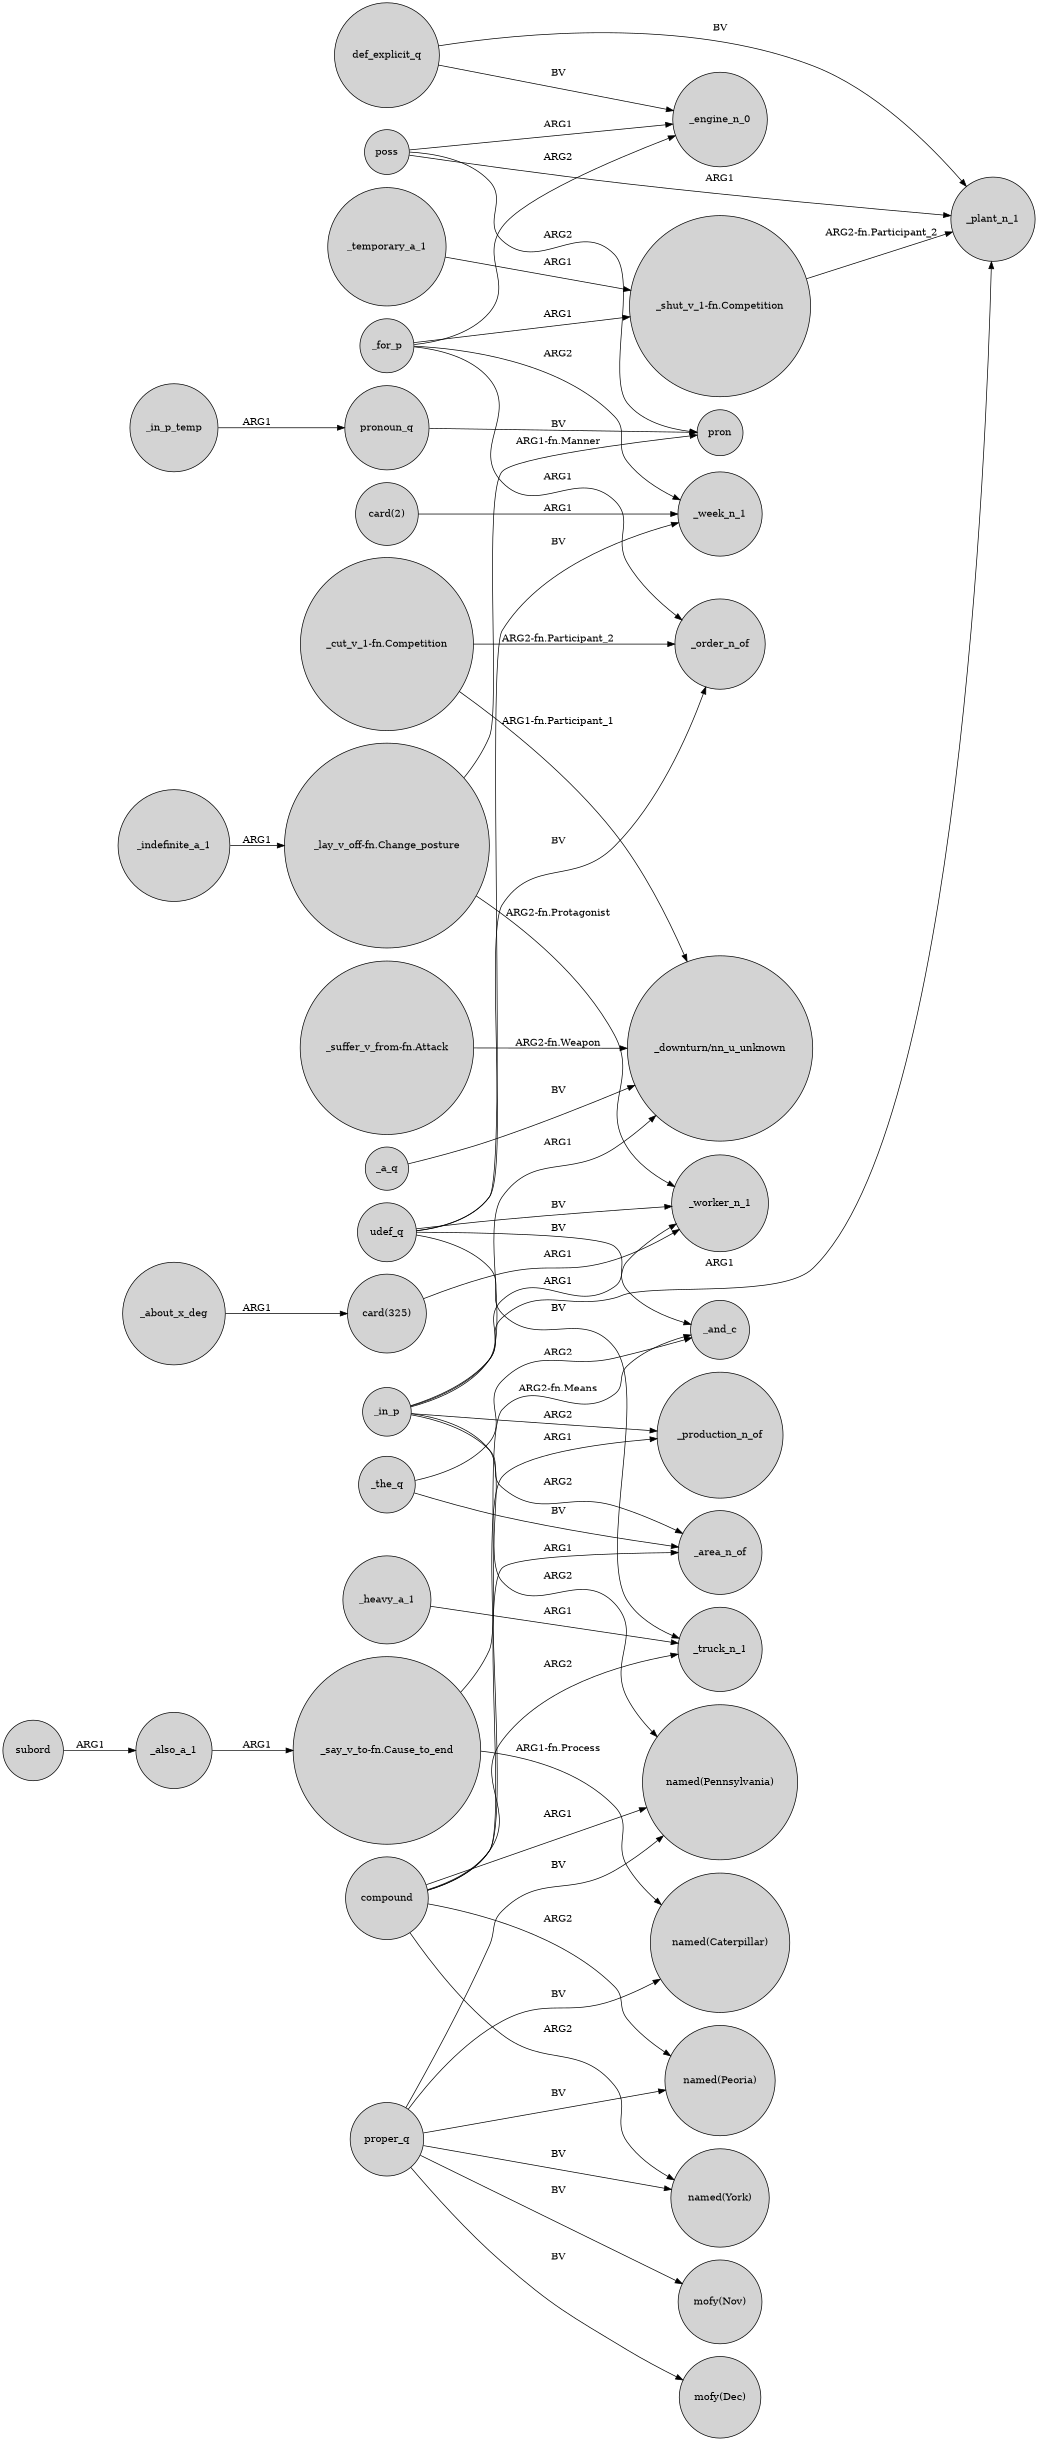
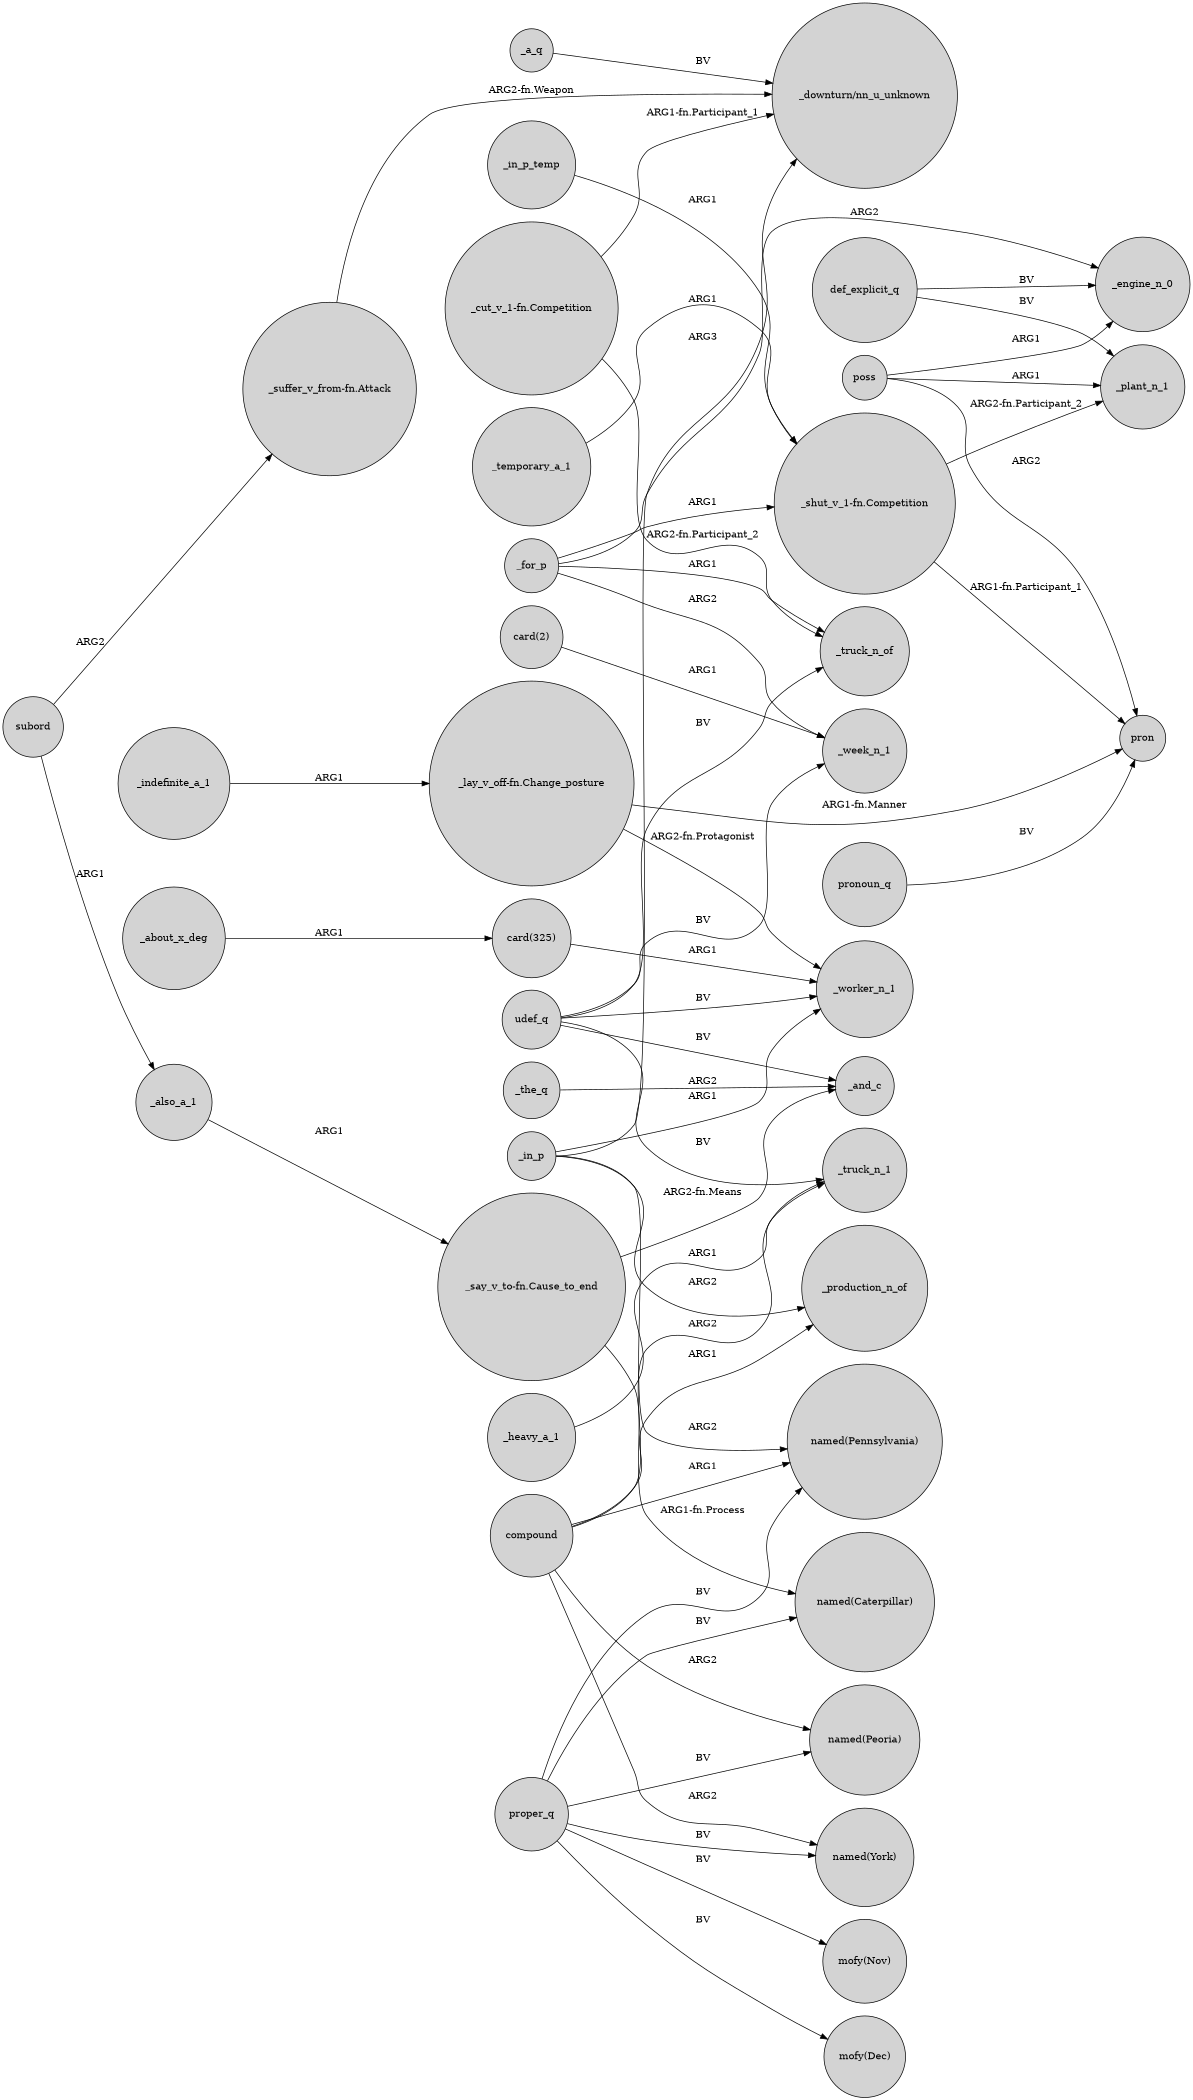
edge "_in_p_temp" -> "pronoun_q": now "_in_p_temp" -> "_shut_v_1-fn.Competition"
edge "subord" -> "_suffer_v_from-fn.Attack": added, label "ARG2"
edge "_shut_v_1-fn.Competition" -> "pron": added, label "ARG1-fn.Participant_1"
node "_order_n_of": label "_order_n_of" -> "_truck_n_of"
edge "_in_p" -> "_plant_n_1": removed, label "ARG1"
edge "_in_p" -> "_downturn/nn_u_unknown": label "ARG1" -> "ARG3"
node "_area_n_of": removed
